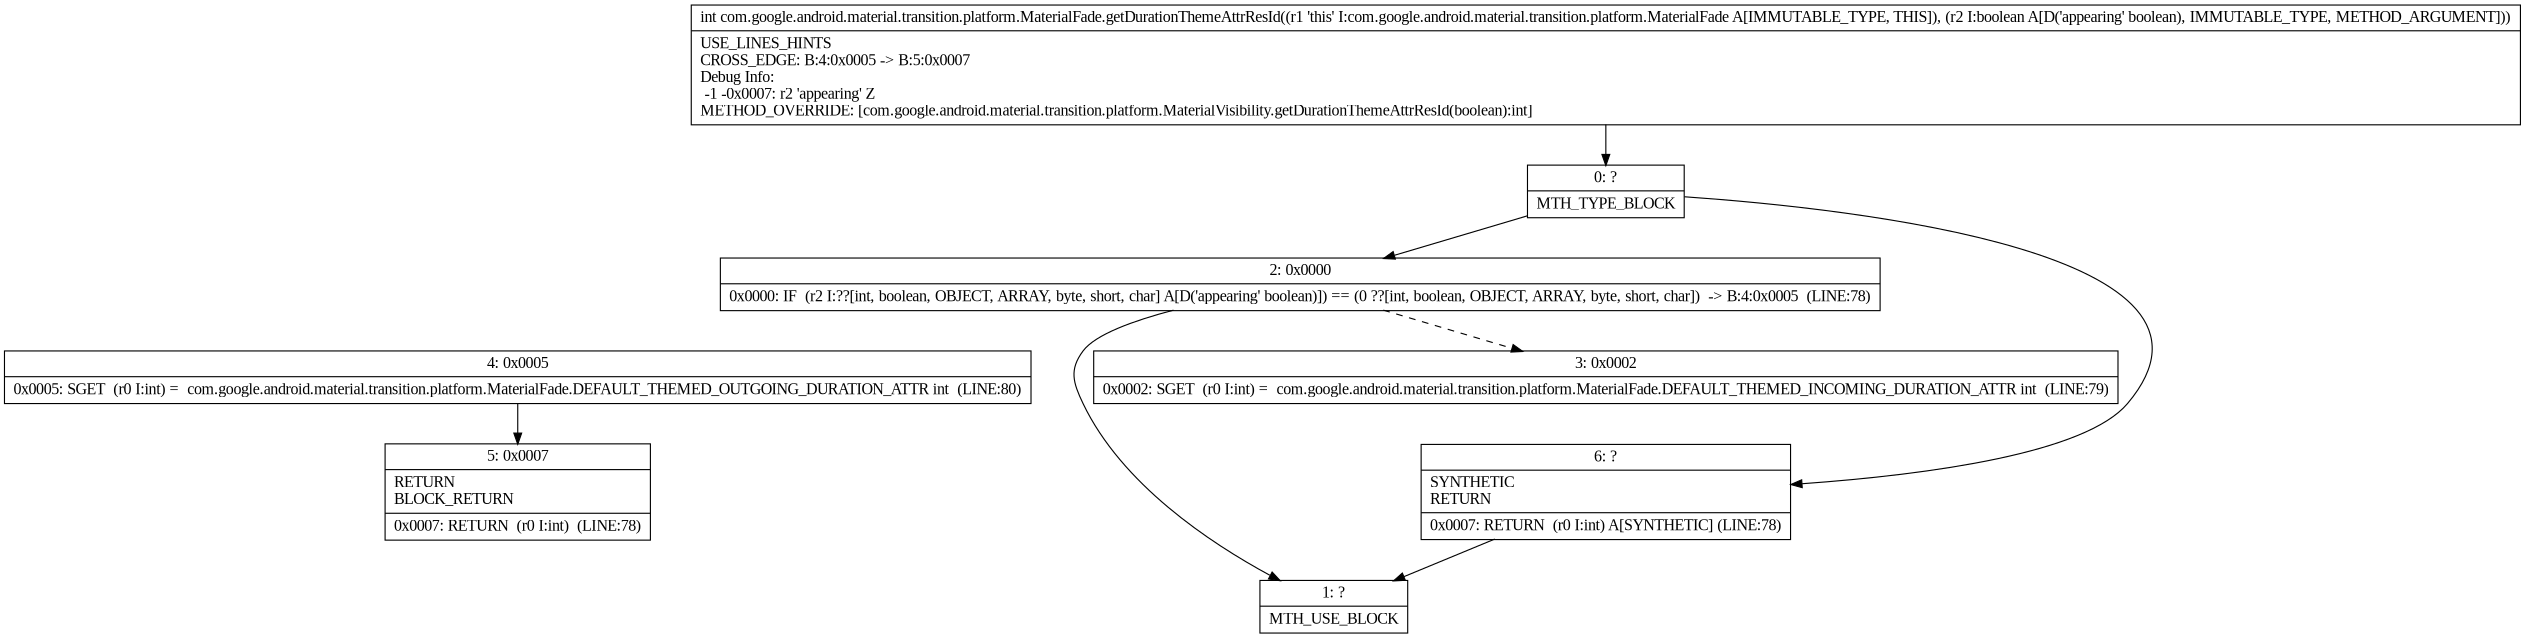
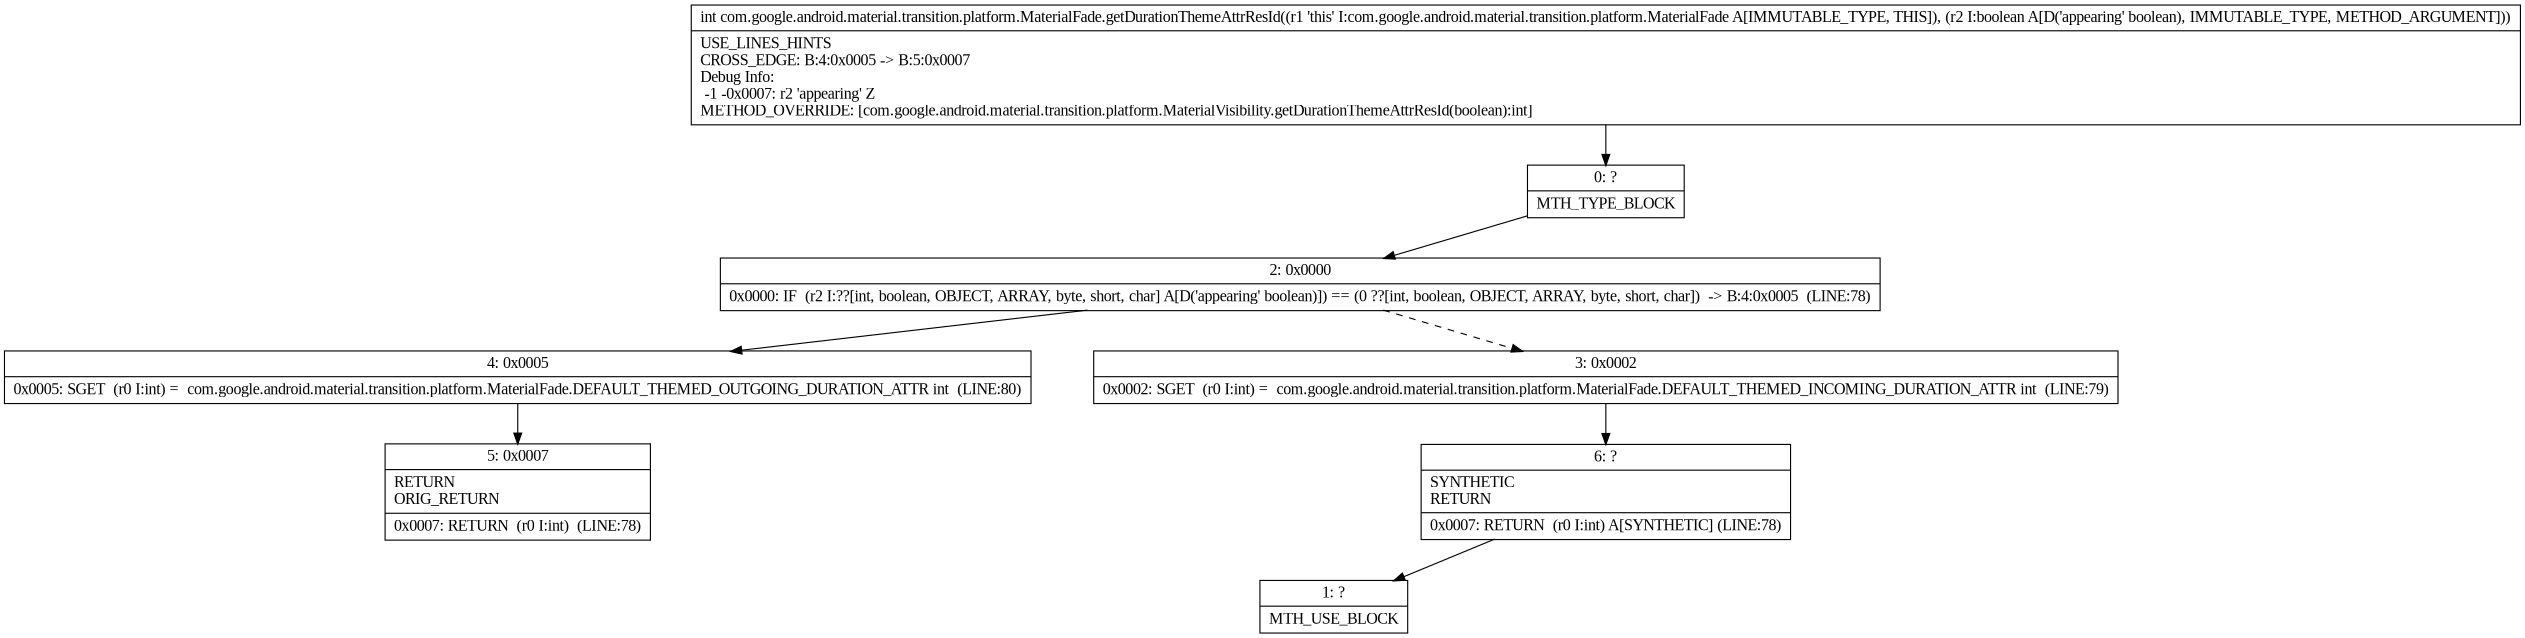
edge "0: ?" -> "6: ?": now "3: 0x0002" -> "6: ?"
edge "2: 0x0000" -> "1: ?": now "2: 0x0000" -> "4: 0x0005"
node "5: 0x0007": text "BLOCK_RETURN" -> "ORIG_RETURN"
